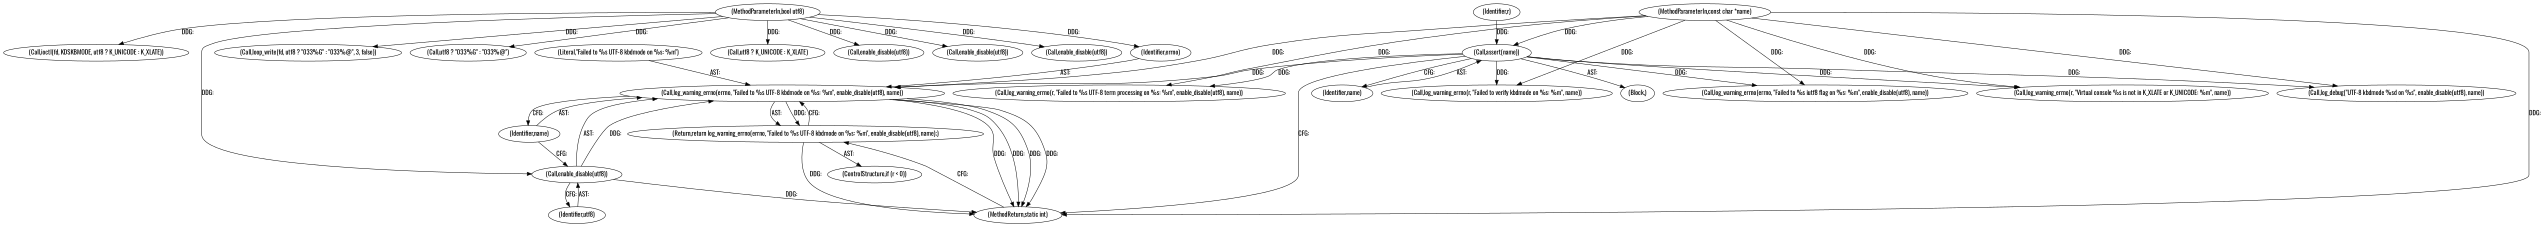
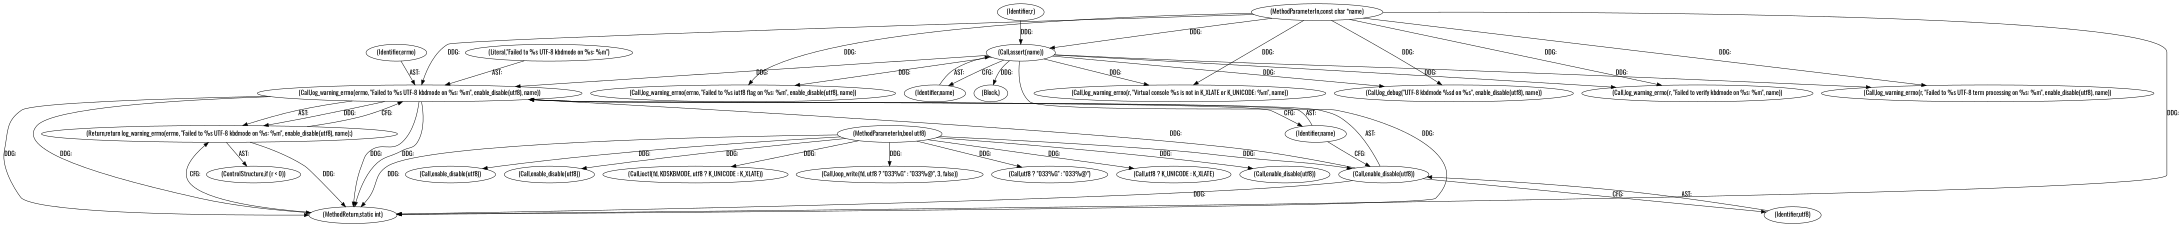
edge "(MethodParameterIn,bool utf8)" -> "(Identifier,errno)": now "(MethodParameterIn,bool utf8)" -> "(MethodReturn,static int)"
edge "(Call,assert(name))" -> "(Block,)": label "AST: " -> "DDG: "
edge "(Call,assert(name))" -> "(MethodReturn,static int)": label "CFG: " -> "DDG: "
